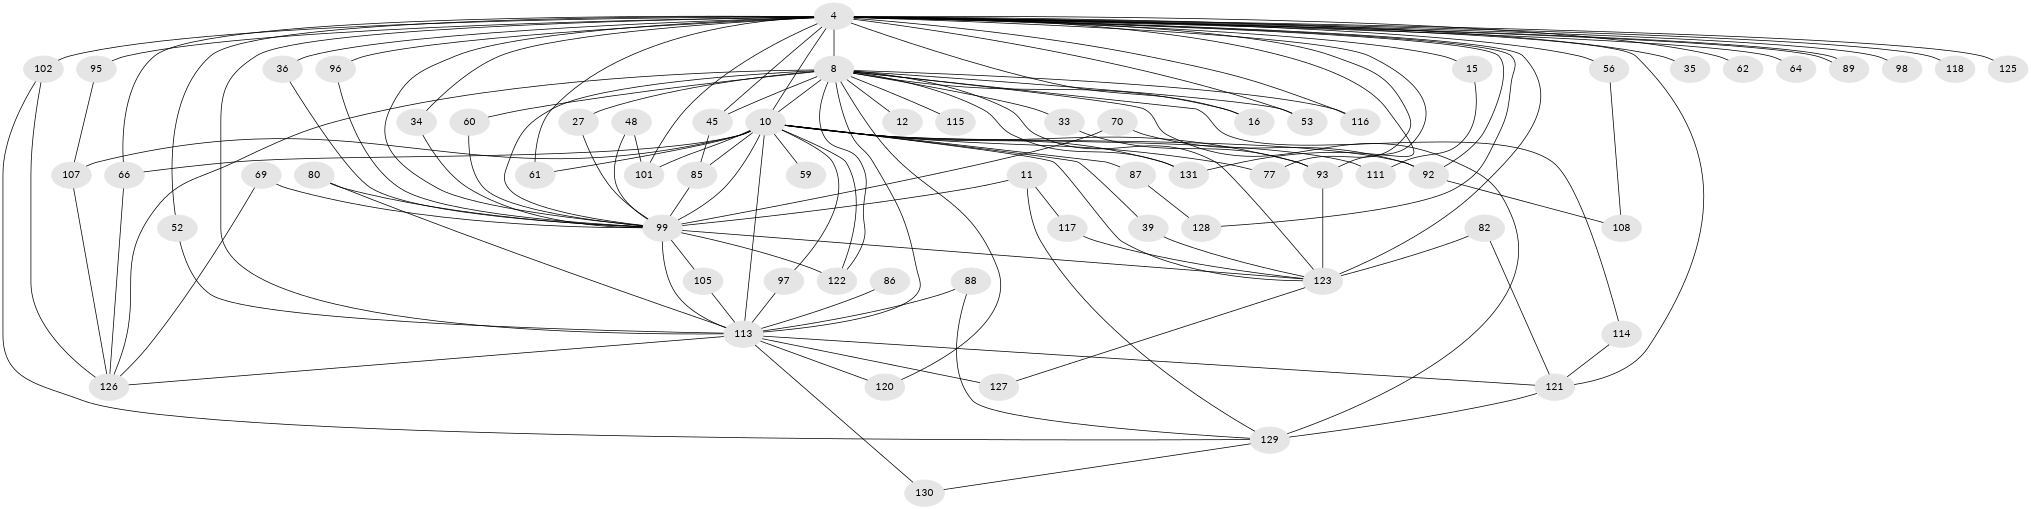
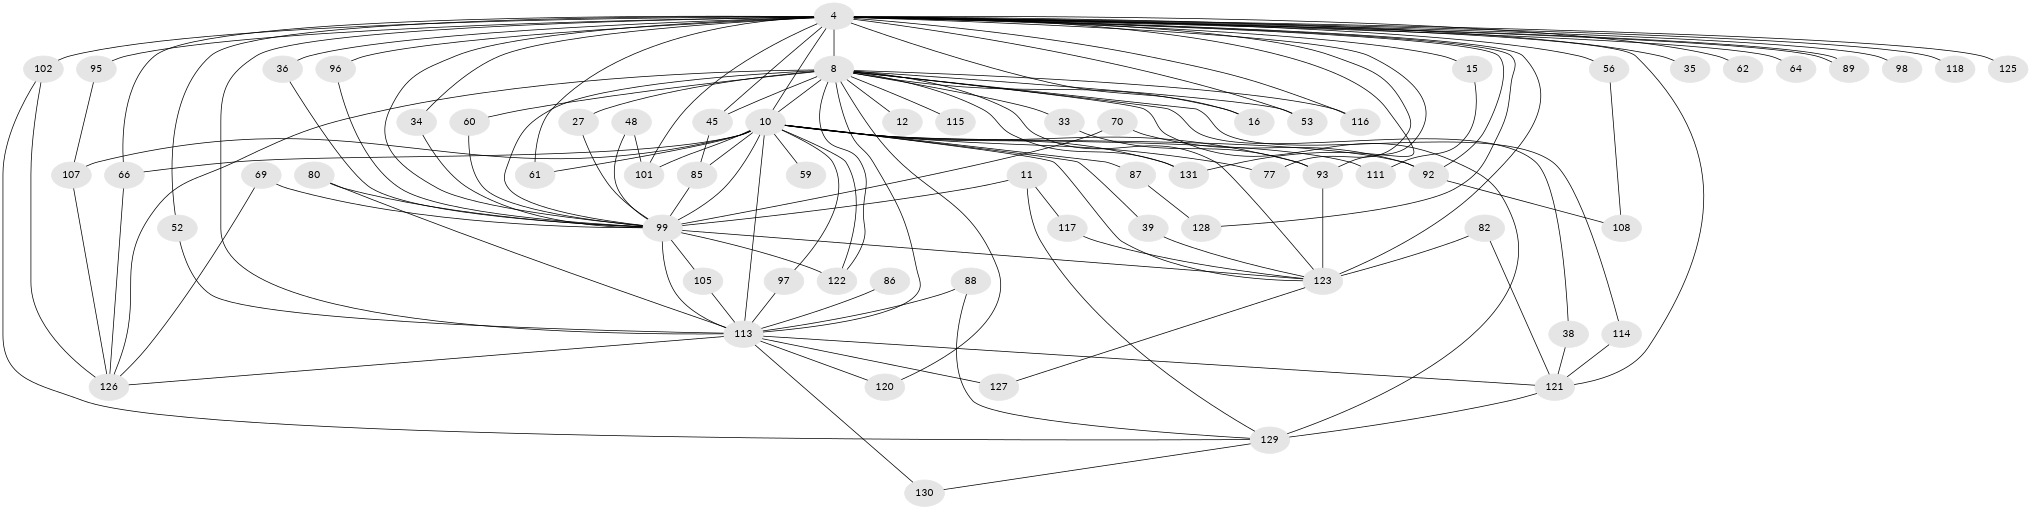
node "38": added
